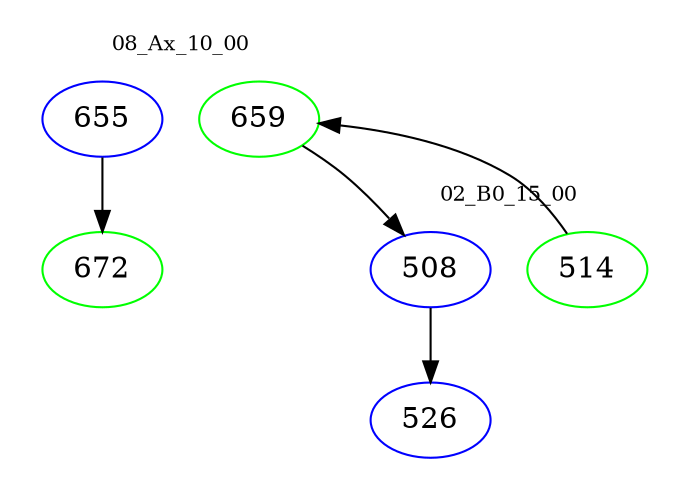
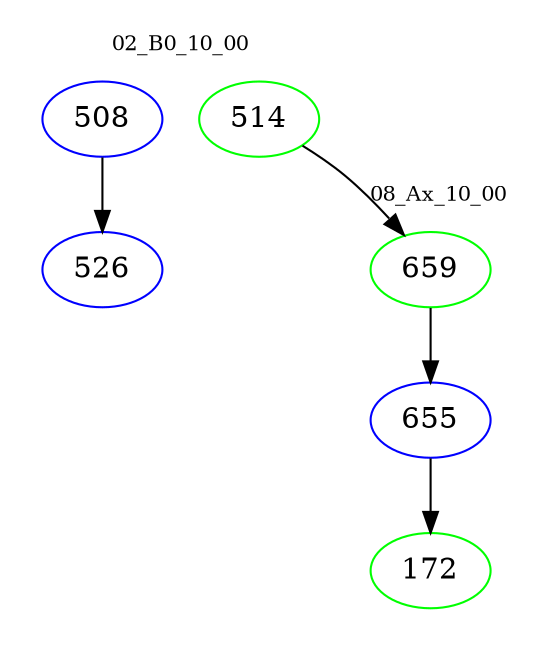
cluster "02_B0_15_00": label "02_B0_15_00" -> "02_B0_10_00"
edge "659" -> "508": now "659" -> "655"
node "672": label "672" -> "172"
